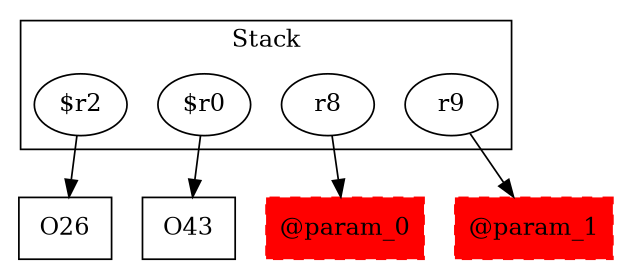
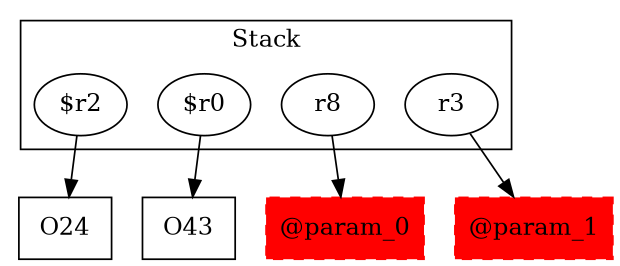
node "r9": label "r9" -> "r3"
node "O26": label "O26" -> "O24"
